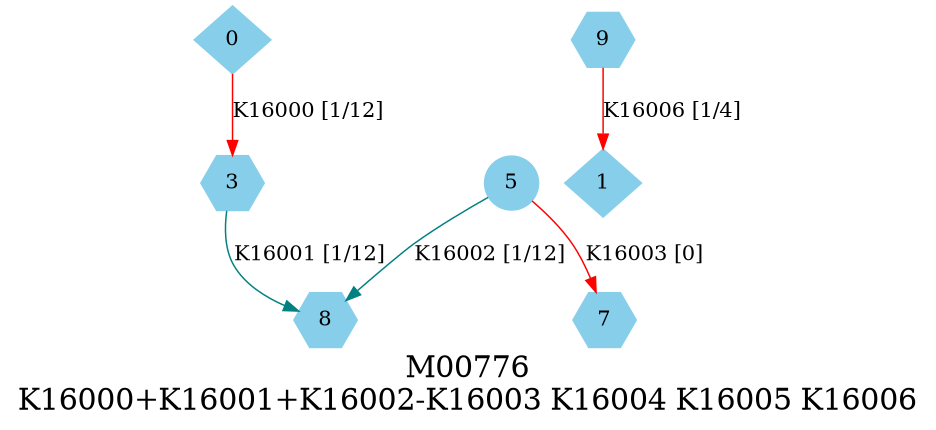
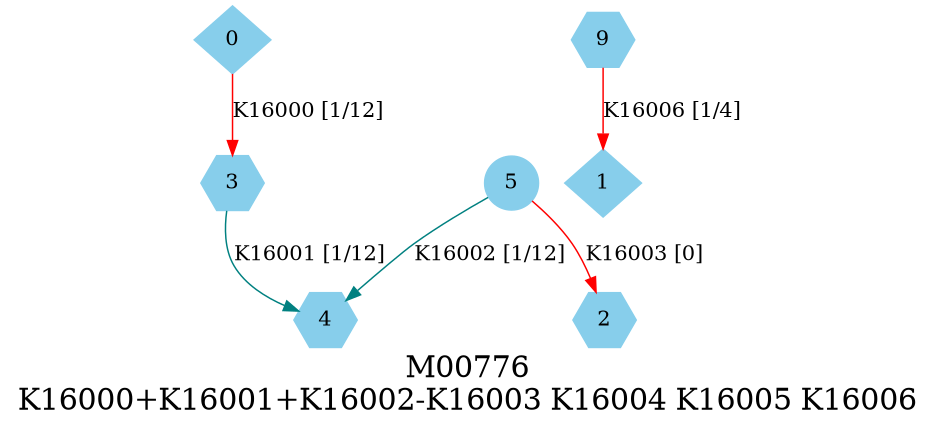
node "8": label "8" -> "4"
node "7": label "7" -> "2"
